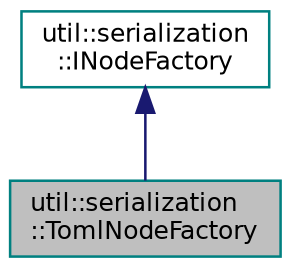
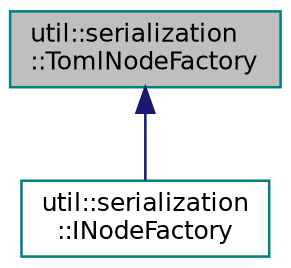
edge "util::serialization ::TomlNodeFactory" -> "util::serialization ::INodeFactory": reversed
